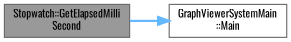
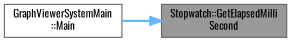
edge "Stopwatch::GetElapsedMilli Second" -> "GraphViewerSystemMain ::Main": reversed
